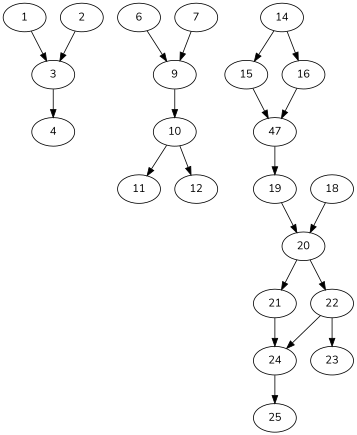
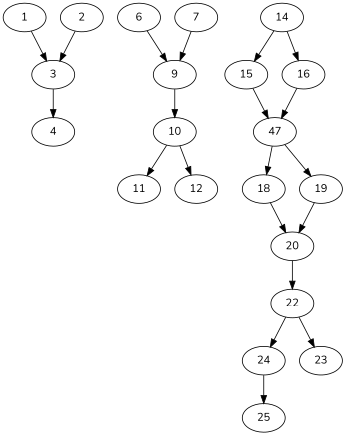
edge "47" -> "18": added
node "21": removed
